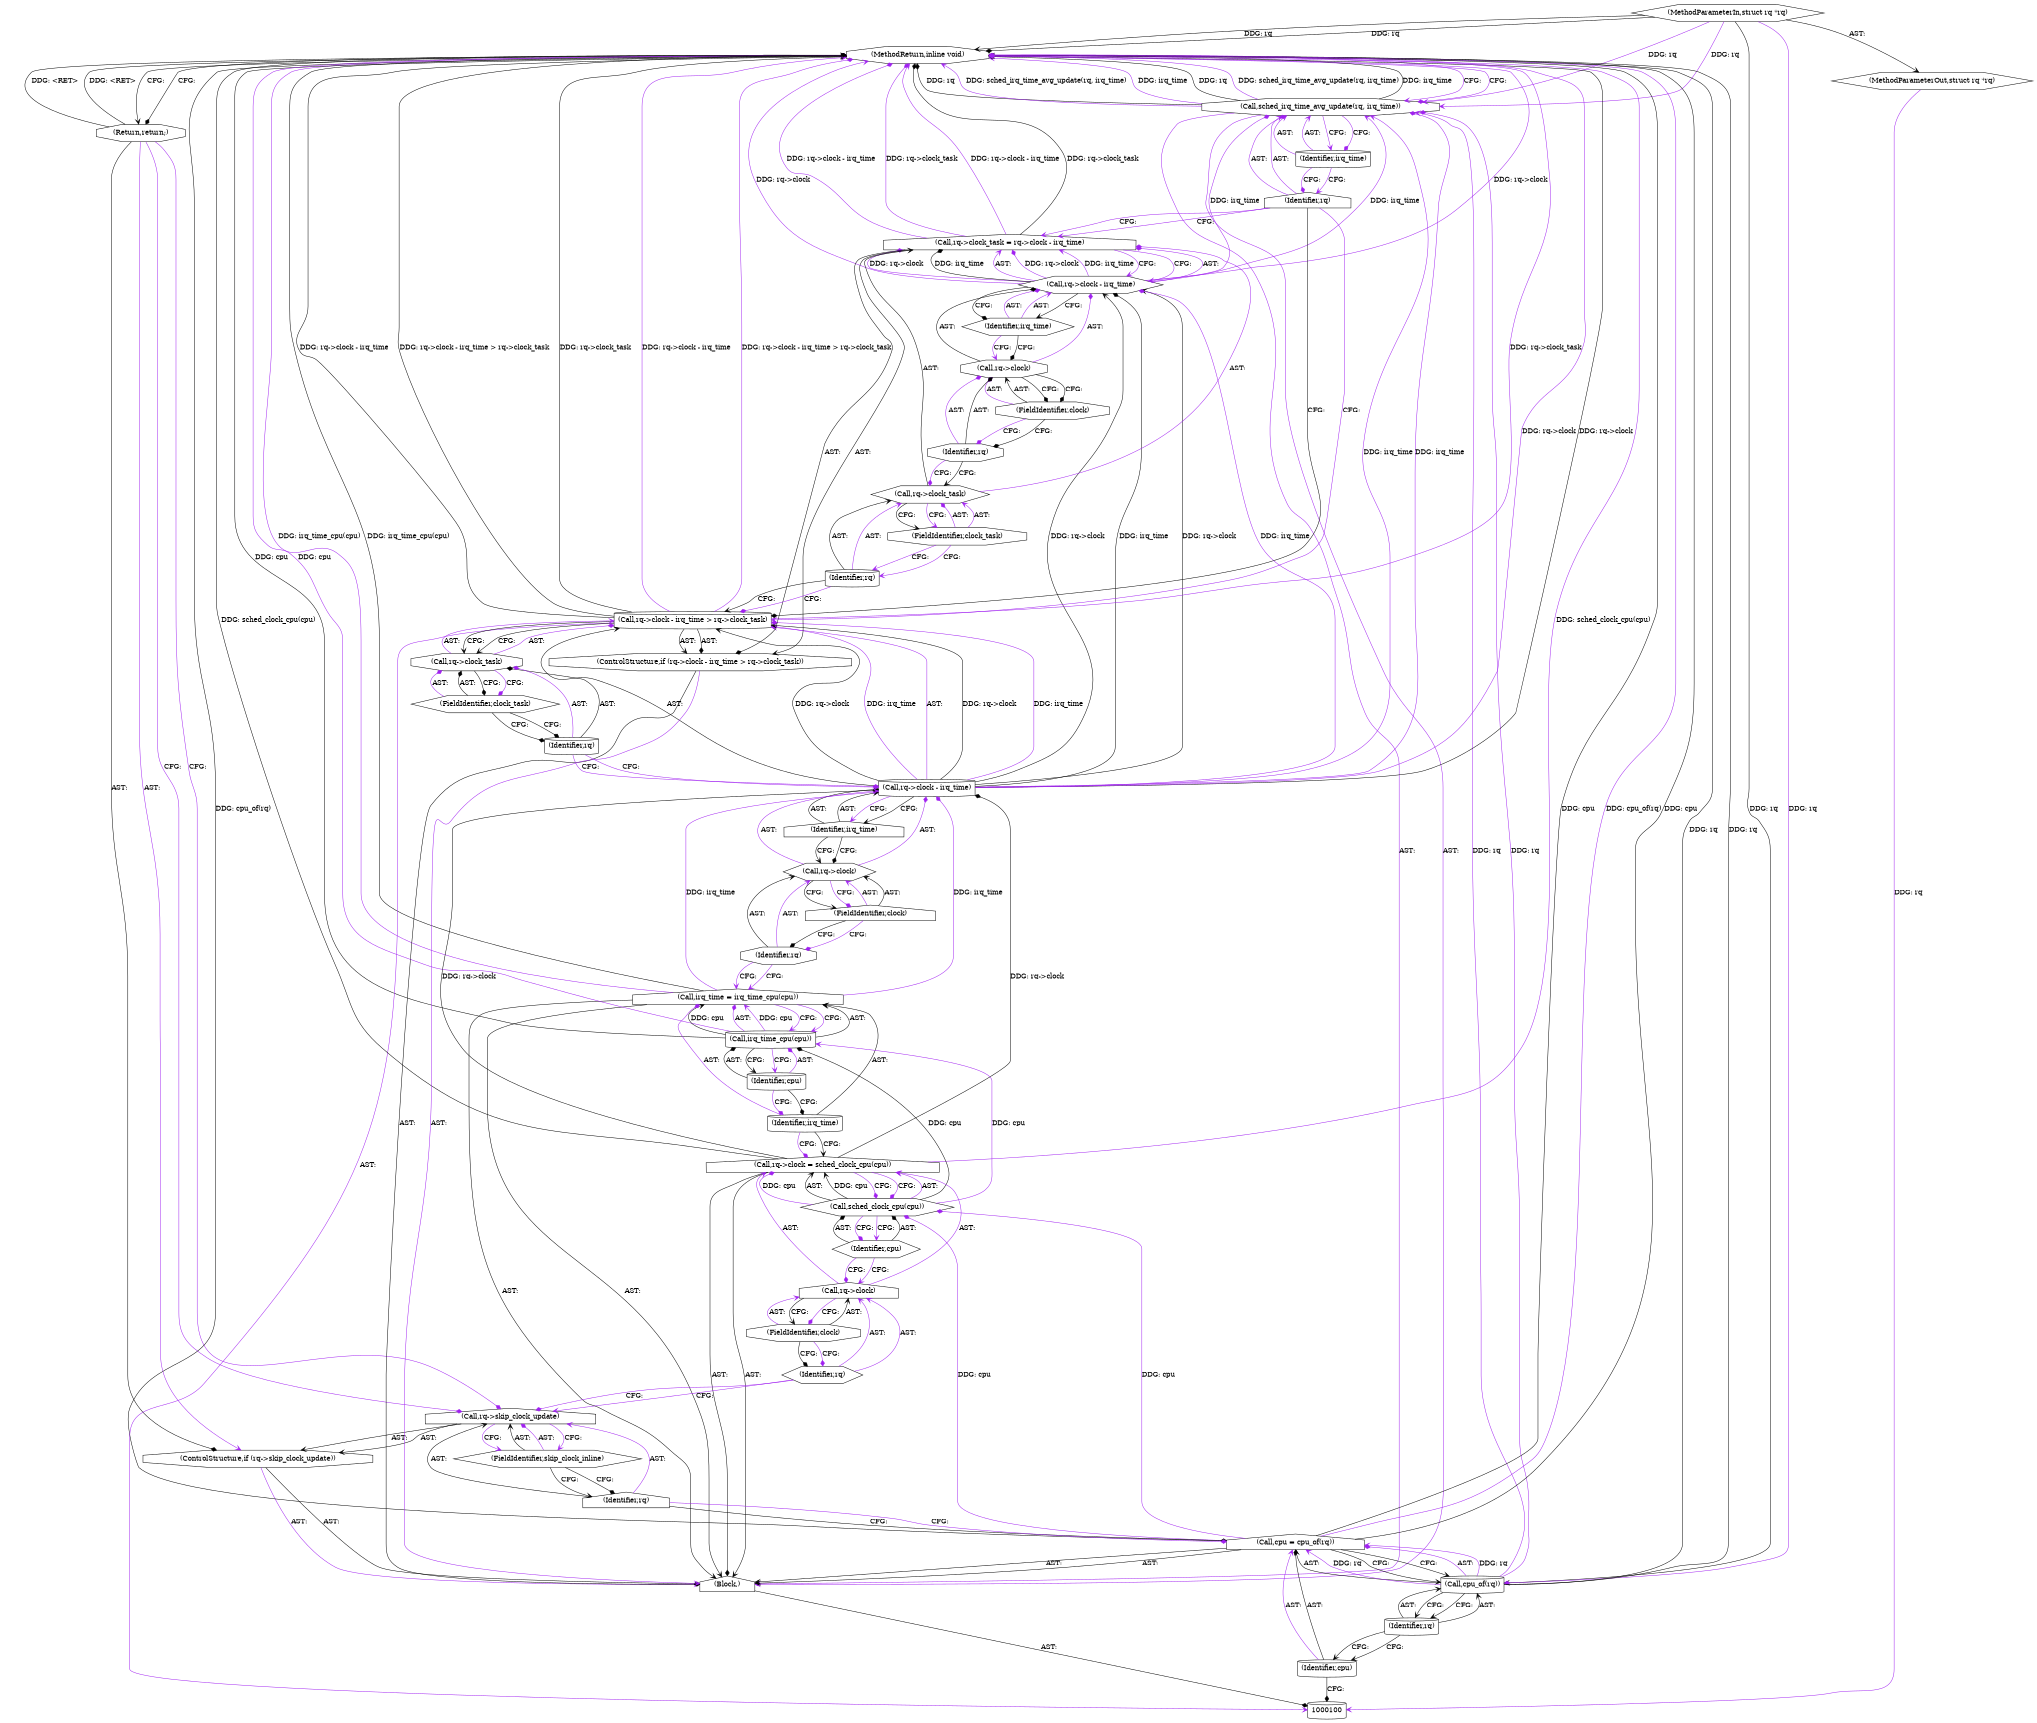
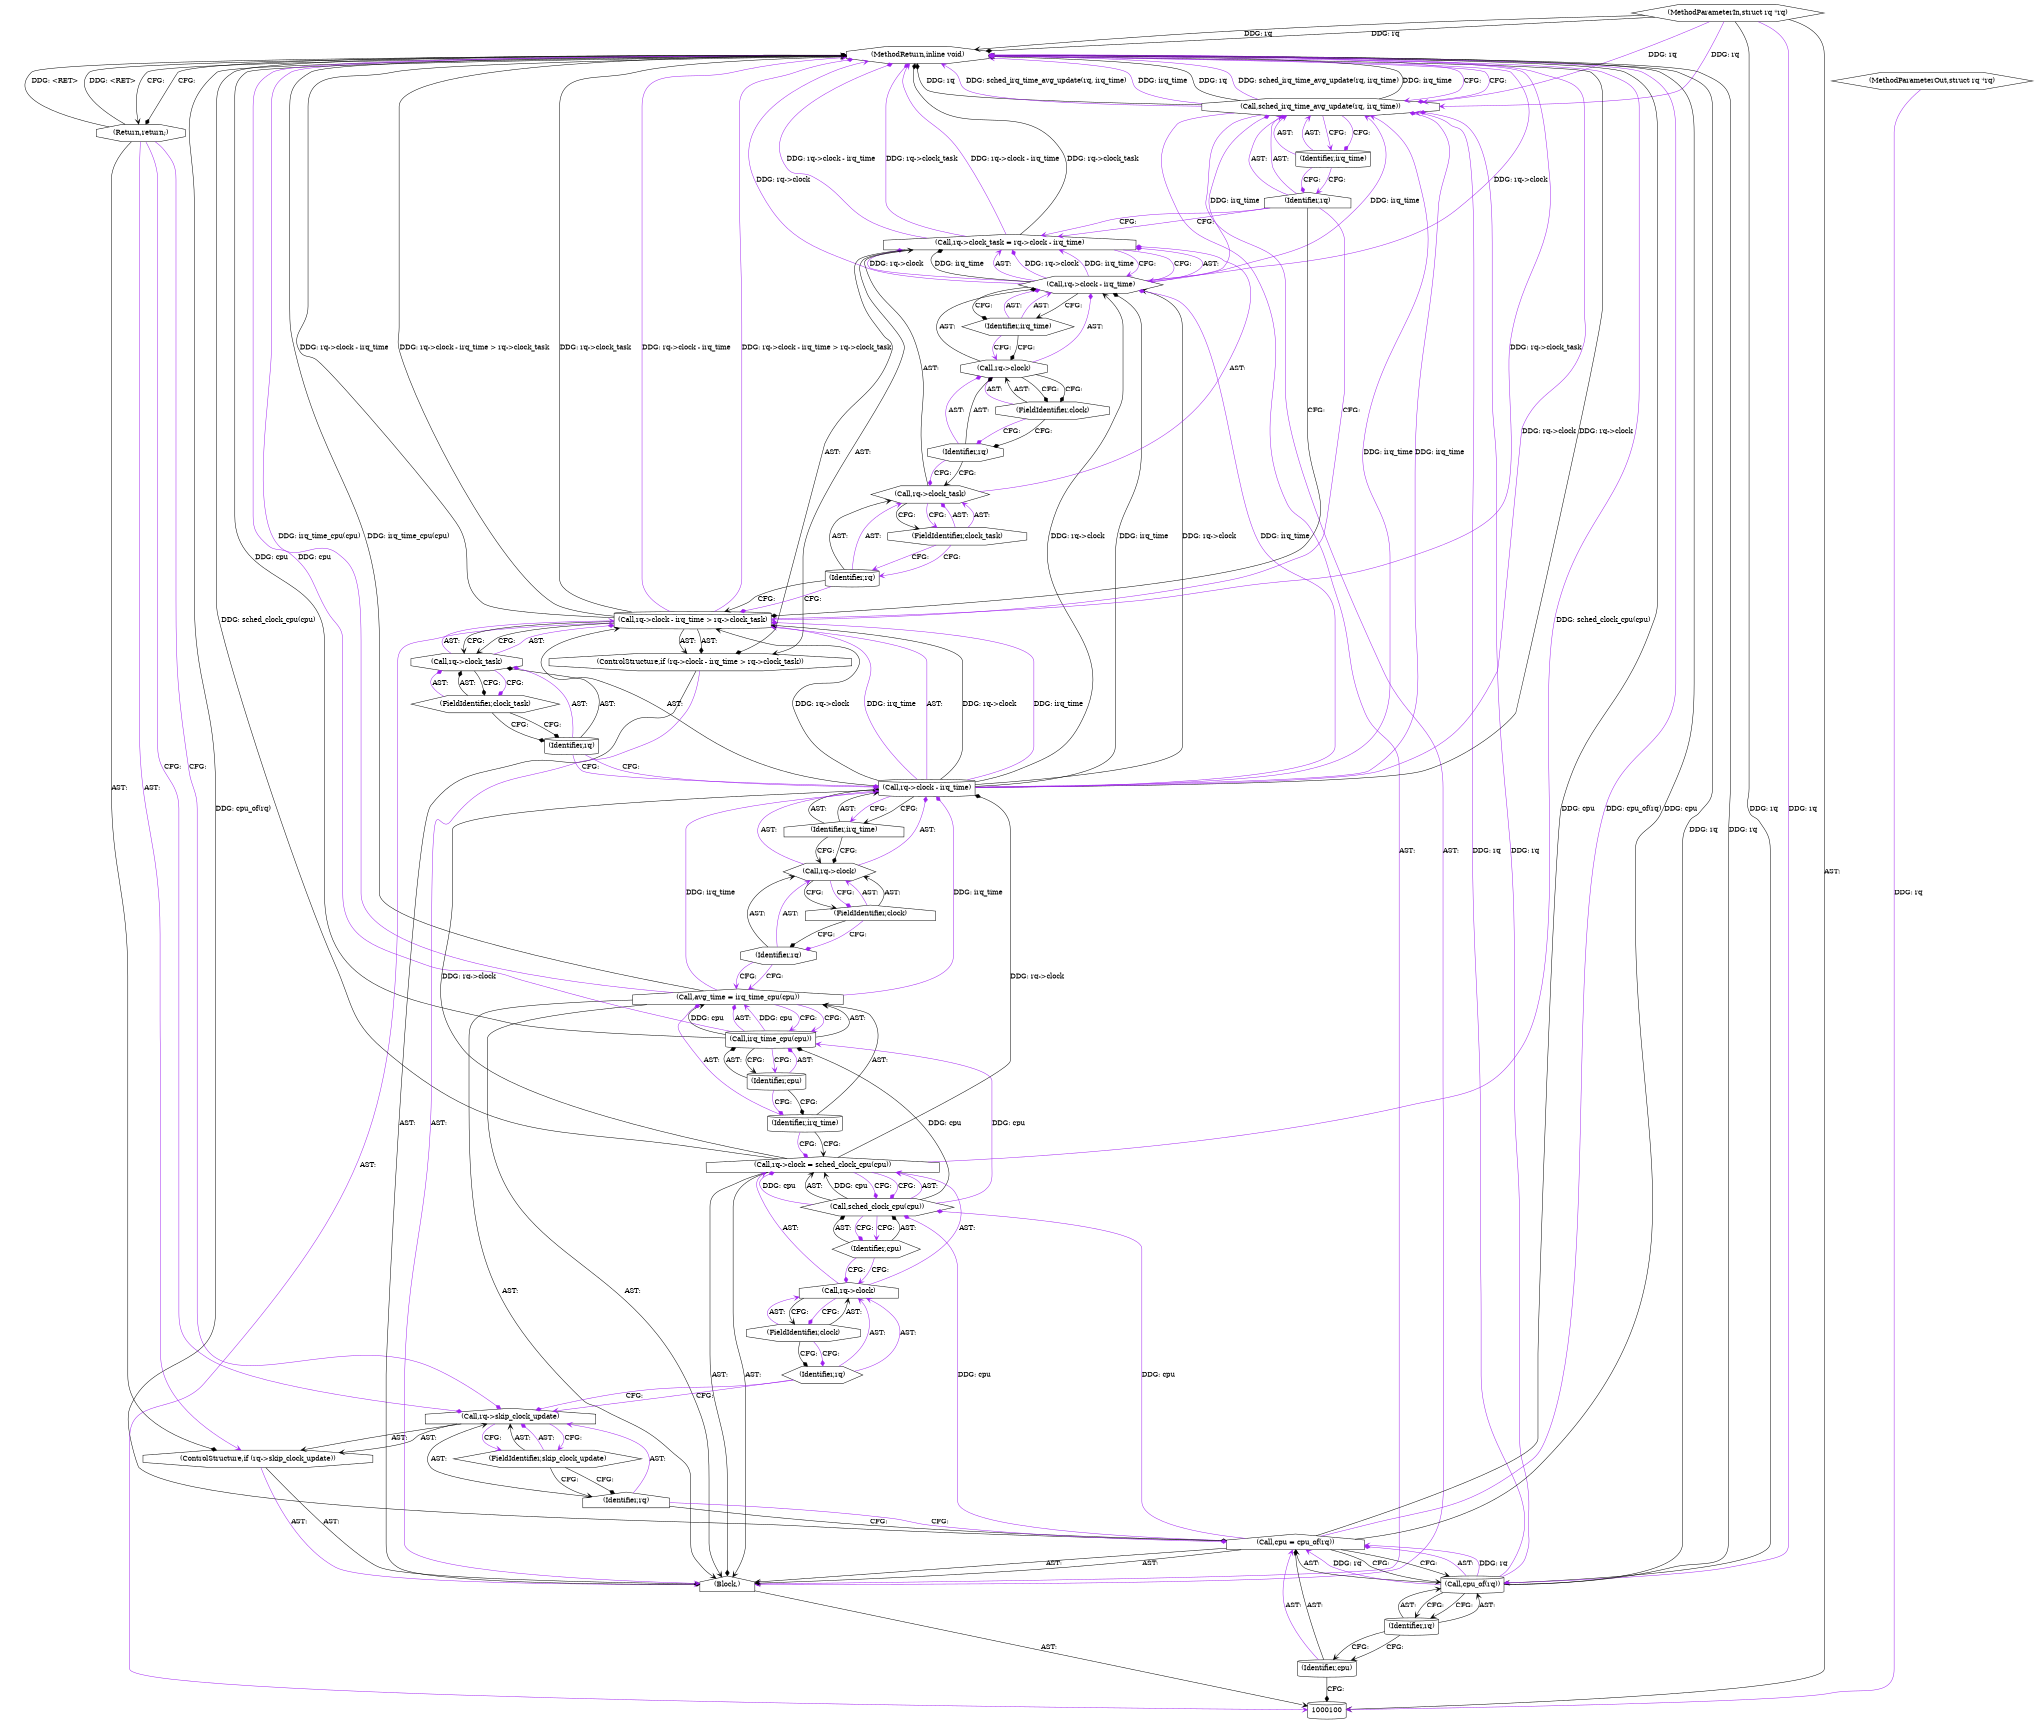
edge "(MethodParameterIn,struct rq *rq)" -> "(MethodParameterOut,struct rq *rq)": now "(MethodParameterIn,struct rq *rq)" -> "1000100"
node "(Call,irq_time = irq_time_cpu(cpu))": label "(Call,irq_time = irq_time_cpu(cpu))" -> "(Call,avg_time = irq_time_cpu(cpu))"
node "(FieldIdentifier,skip_clock_inline)": label "(FieldIdentifier,skip_clock_inline)" -> "(FieldIdentifier,skip_clock_update)"
edge "(Block,)" -> "1000100": arrowhead diamond -> vee
